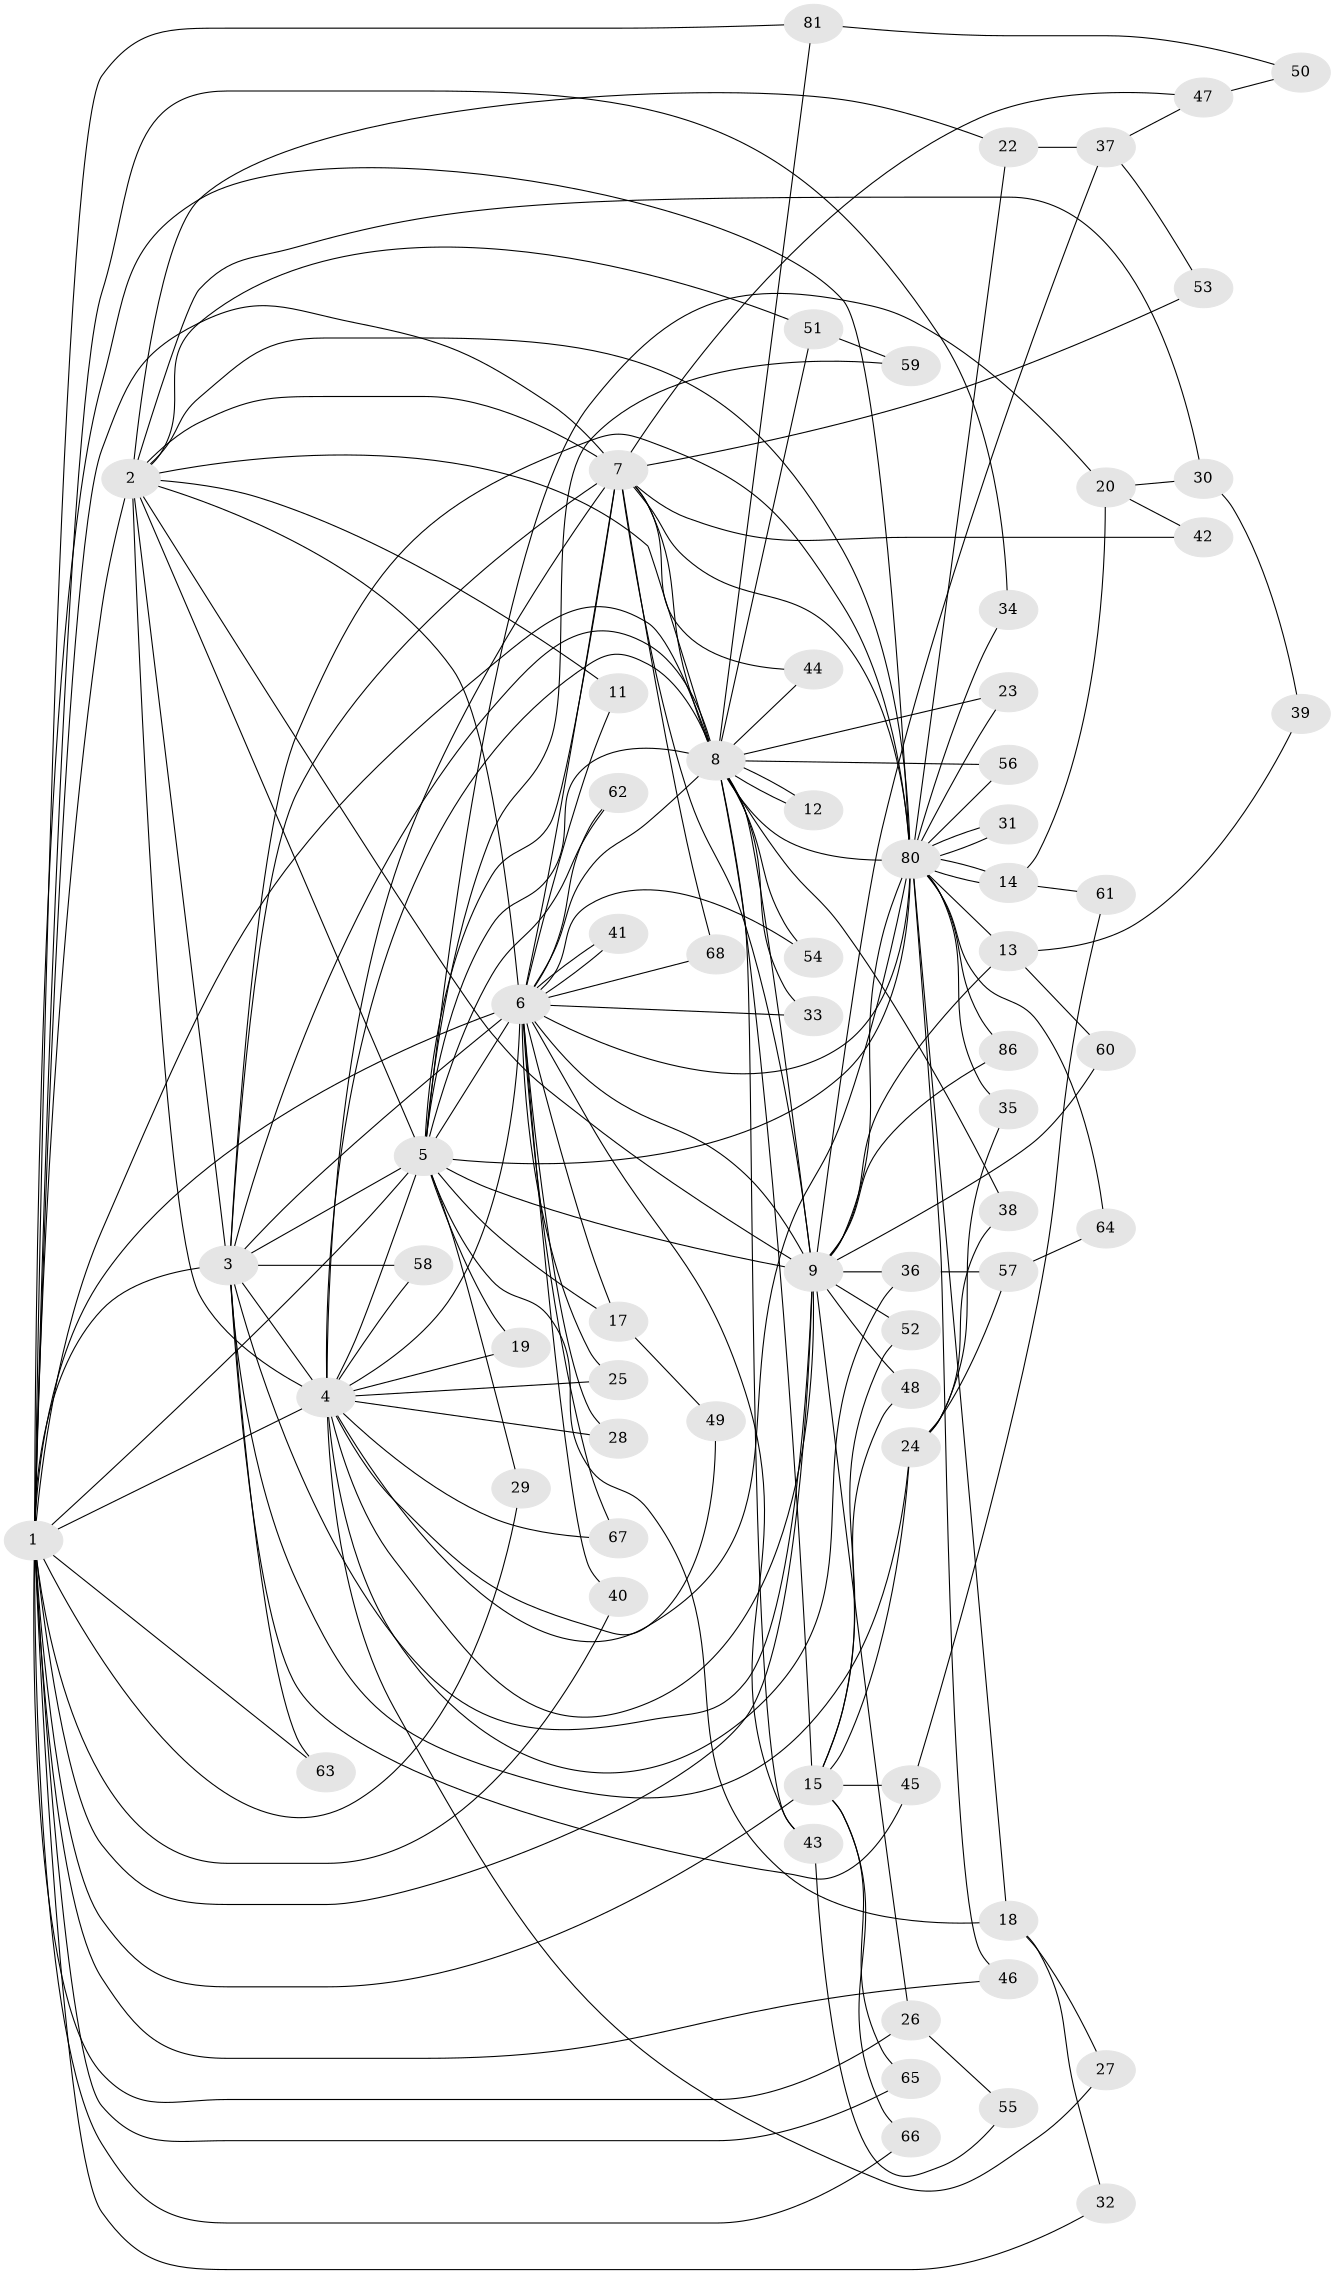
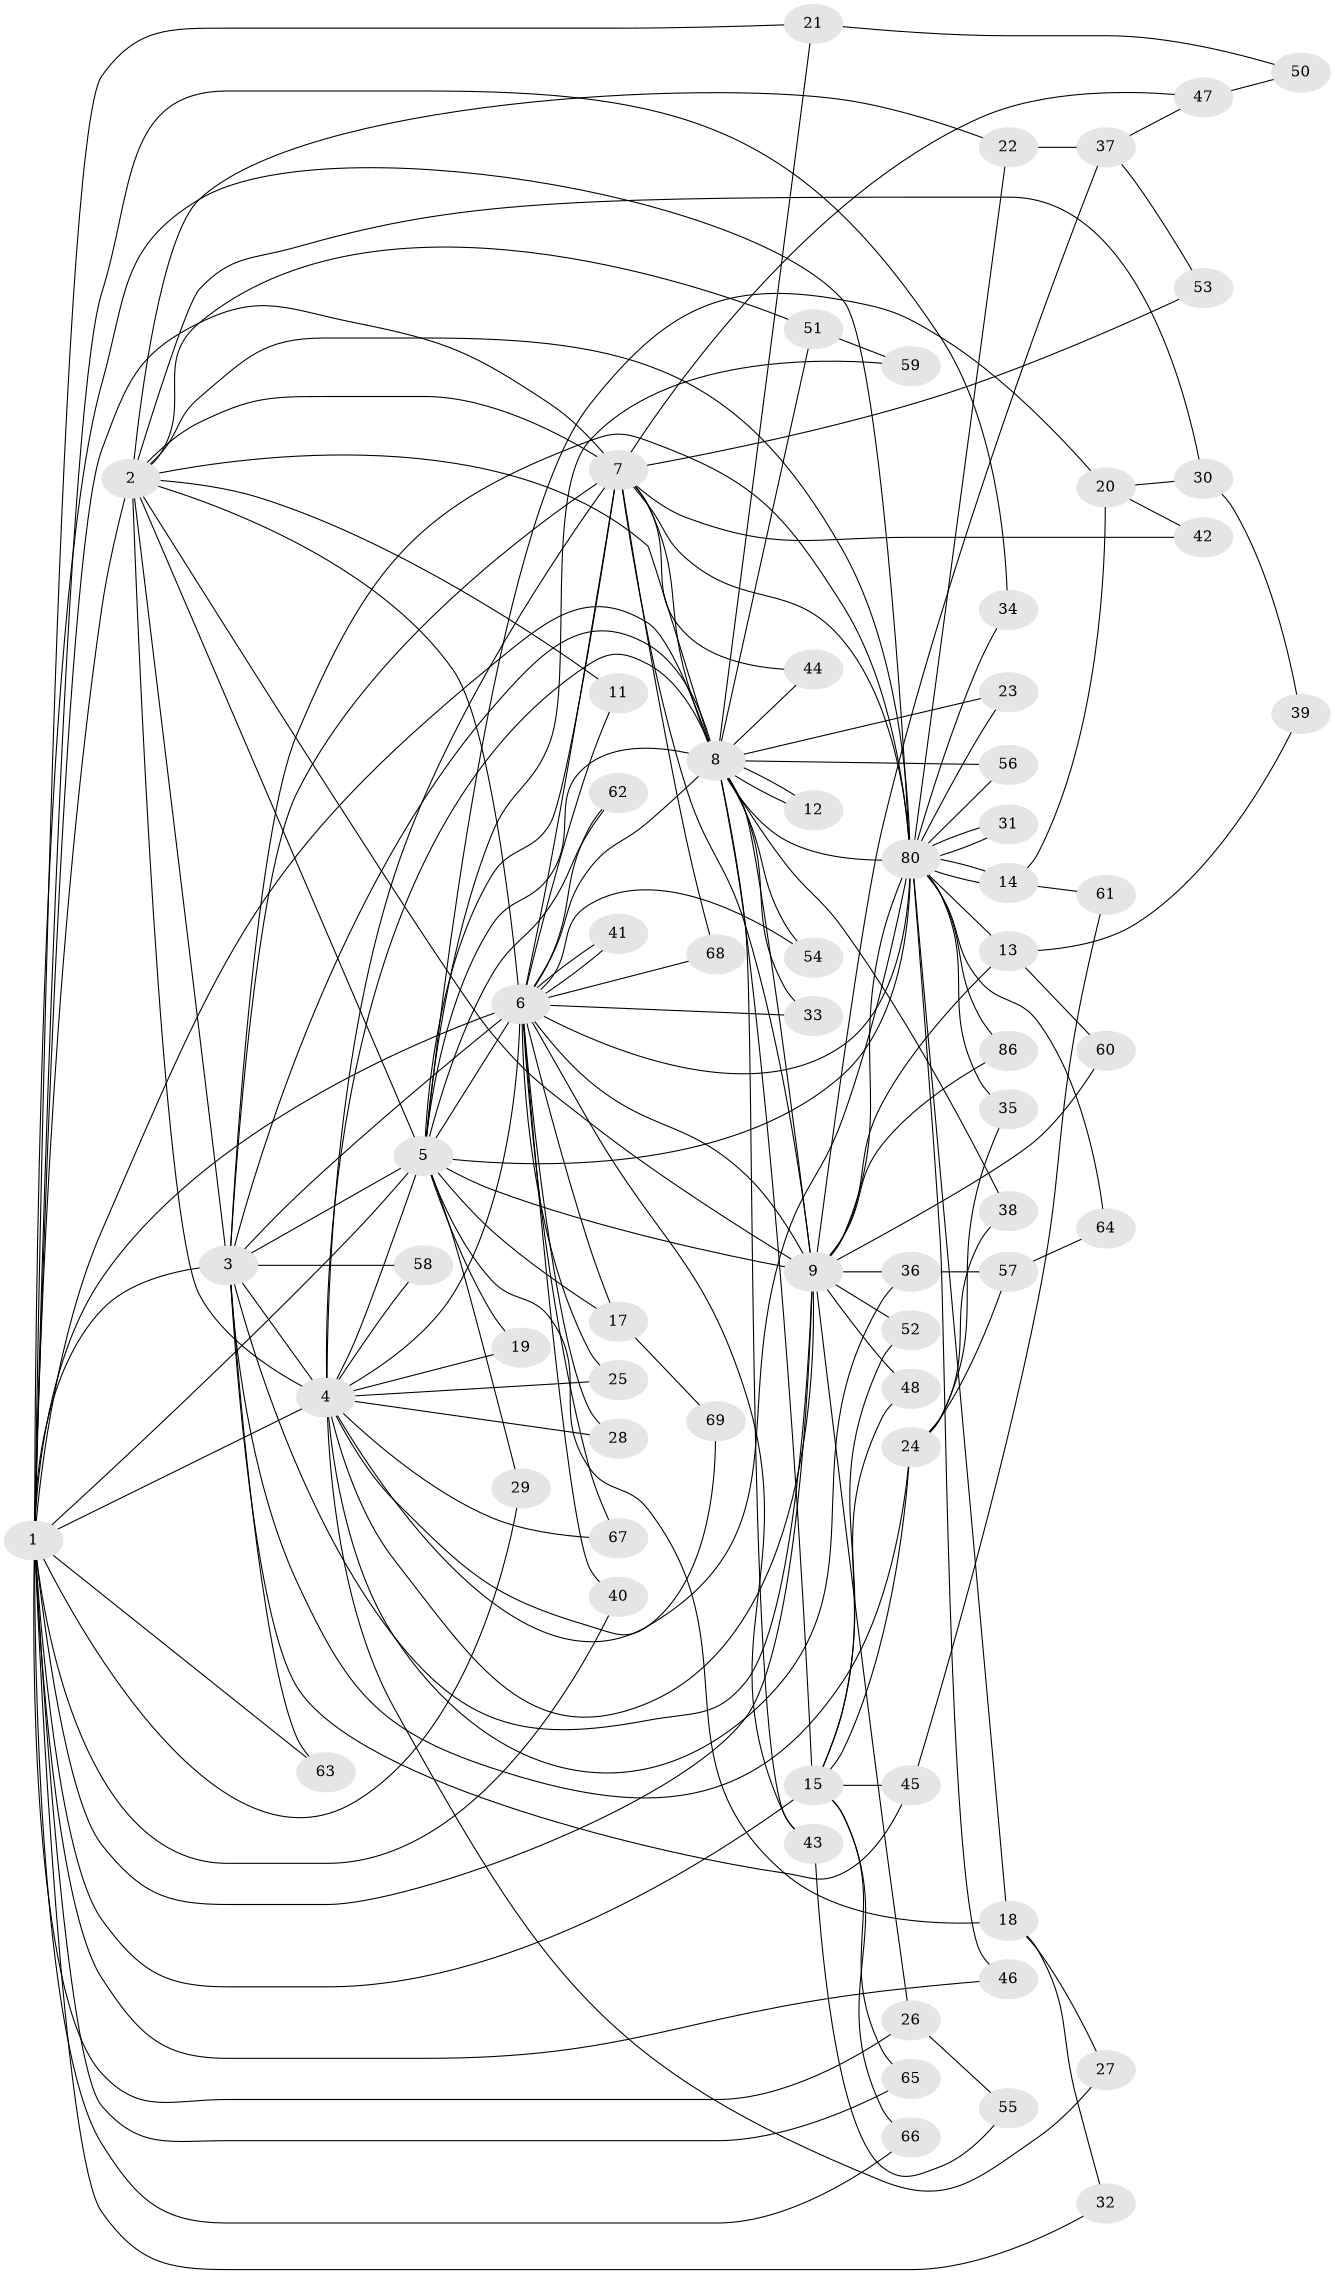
node "81": label "81" -> "21"
node "49": label "49" -> "69"
